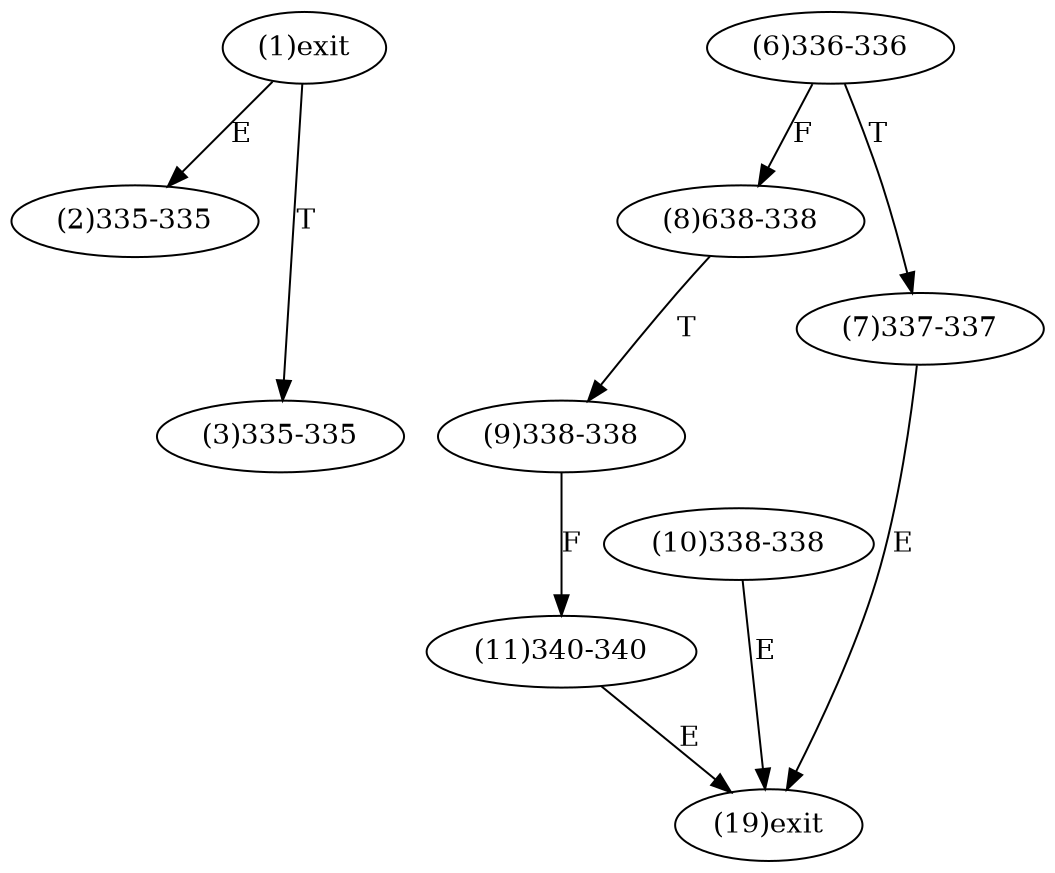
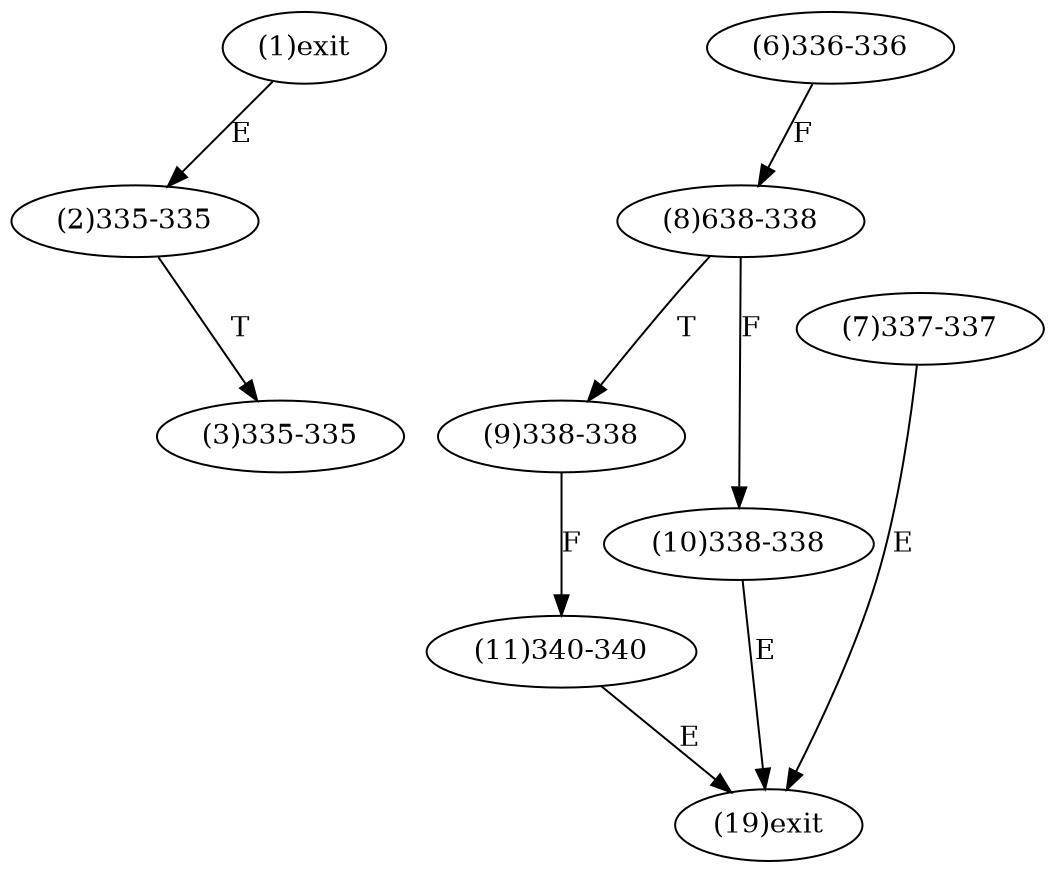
edge "(6)336-336" -> "(7)337-337": removed, label "T"
edge "(1)exit" -> "(3)335-335": now "(2)335-335" -> "(3)335-335"
edge "(8)638-338" -> "(10)338-338": added, label "F"
